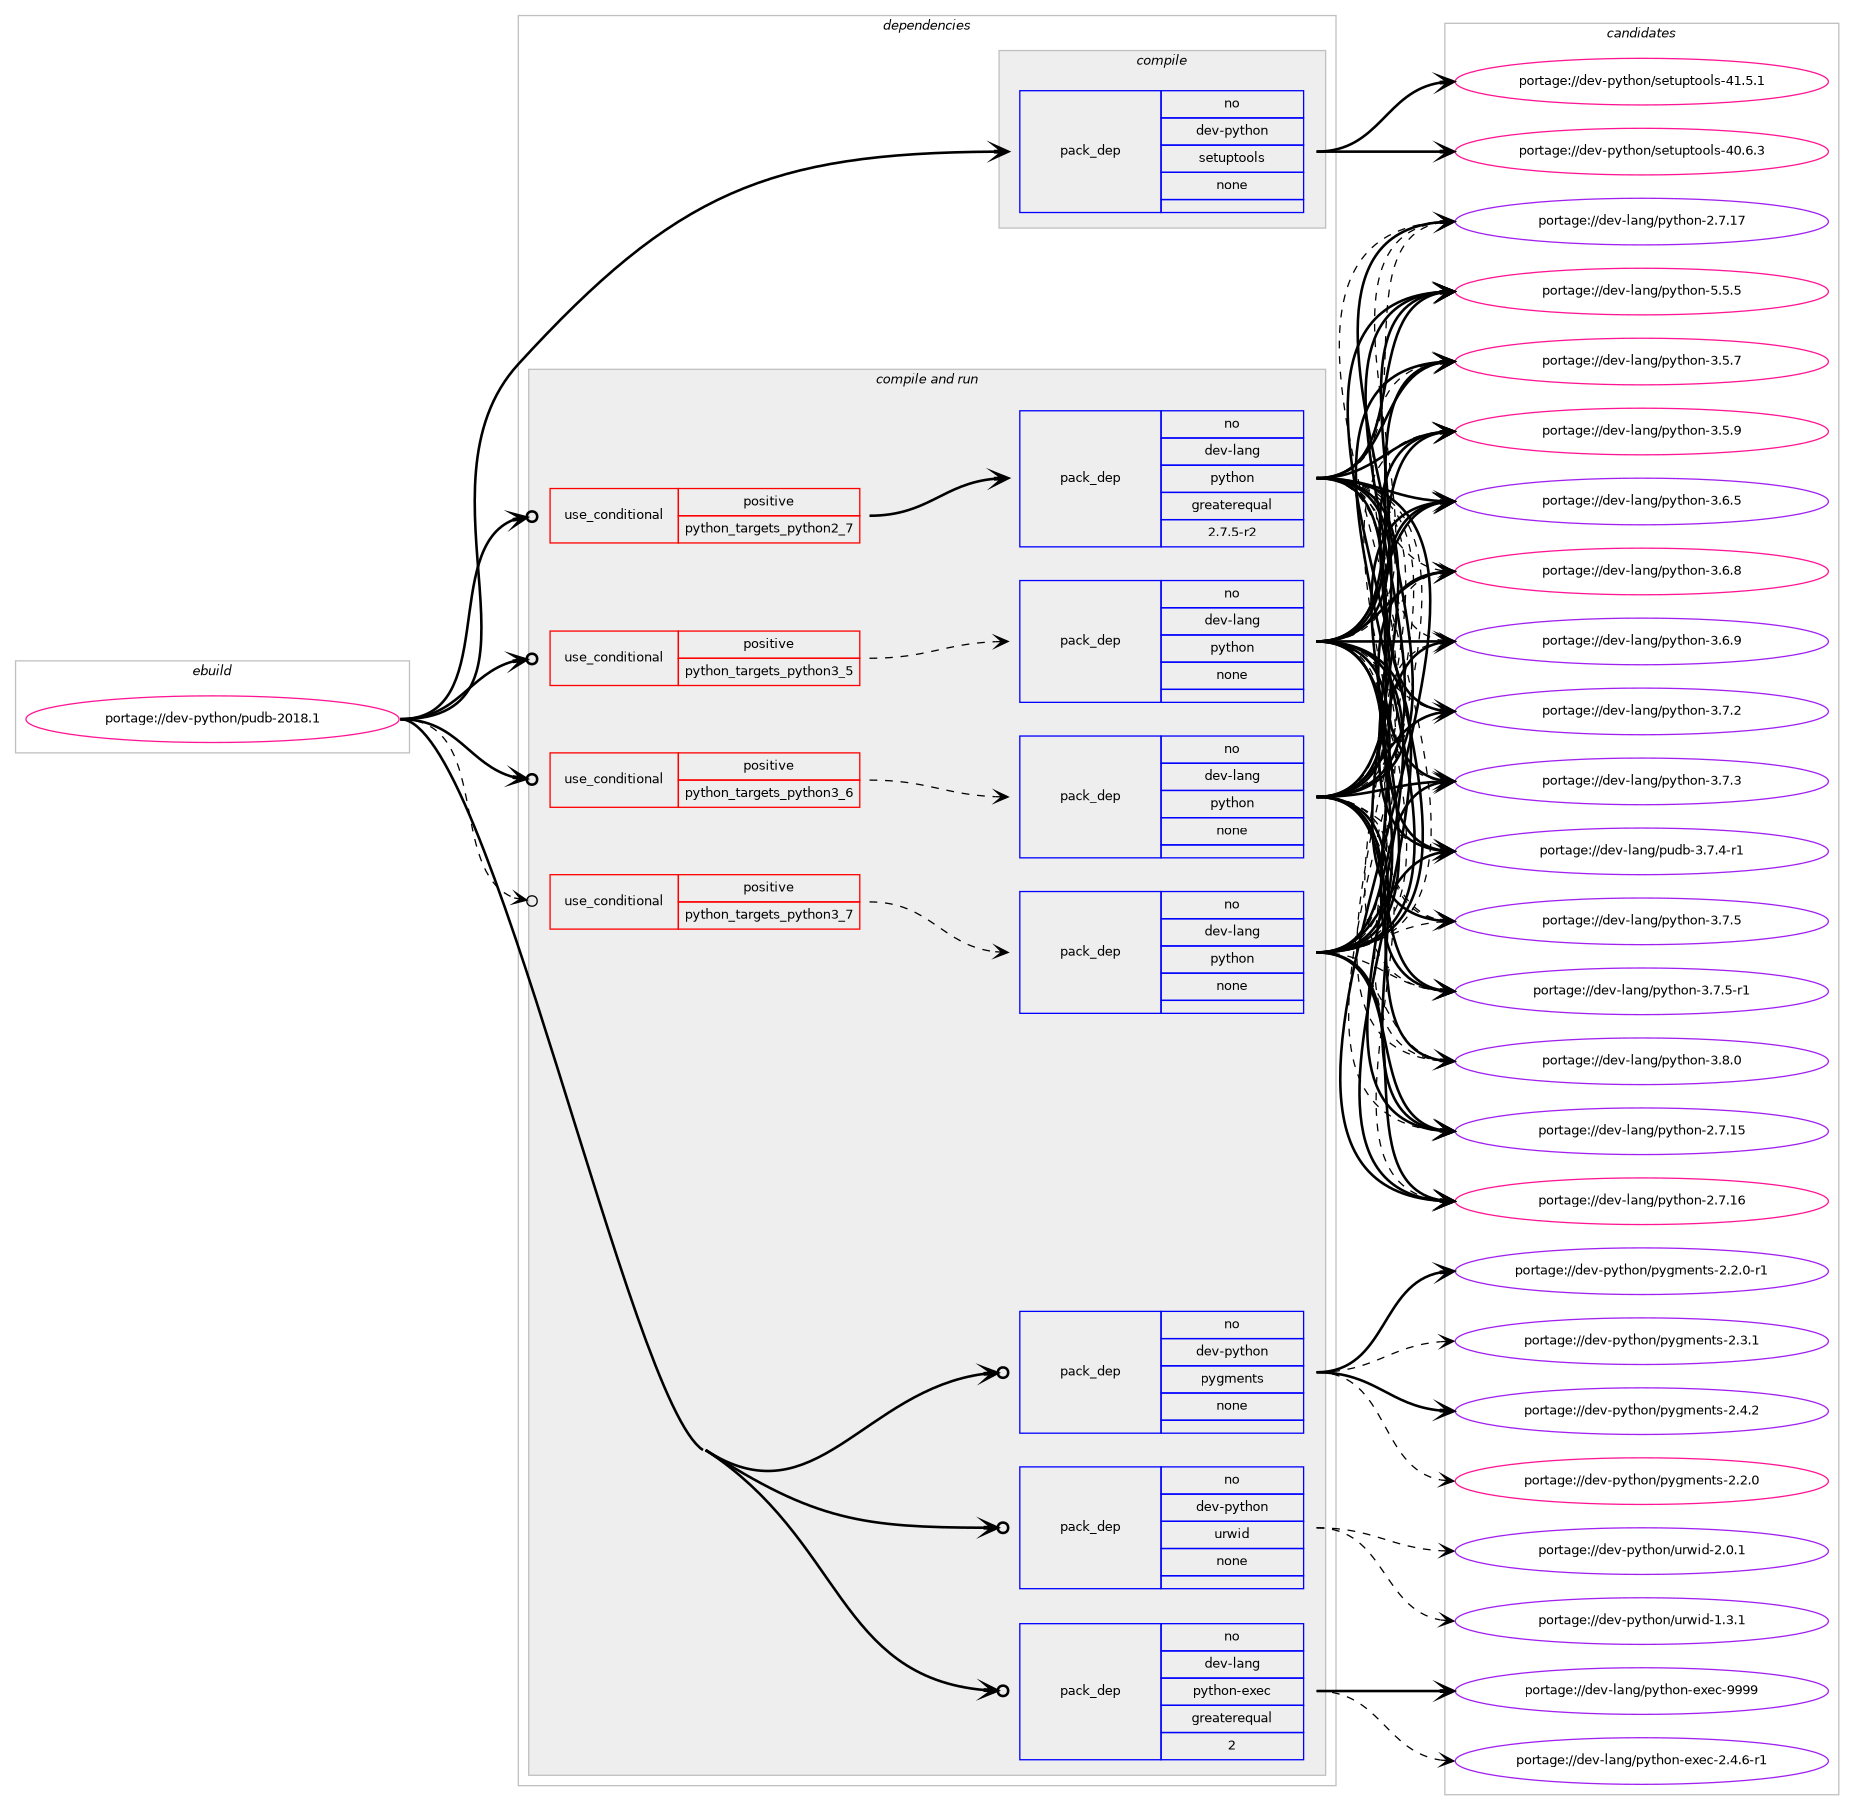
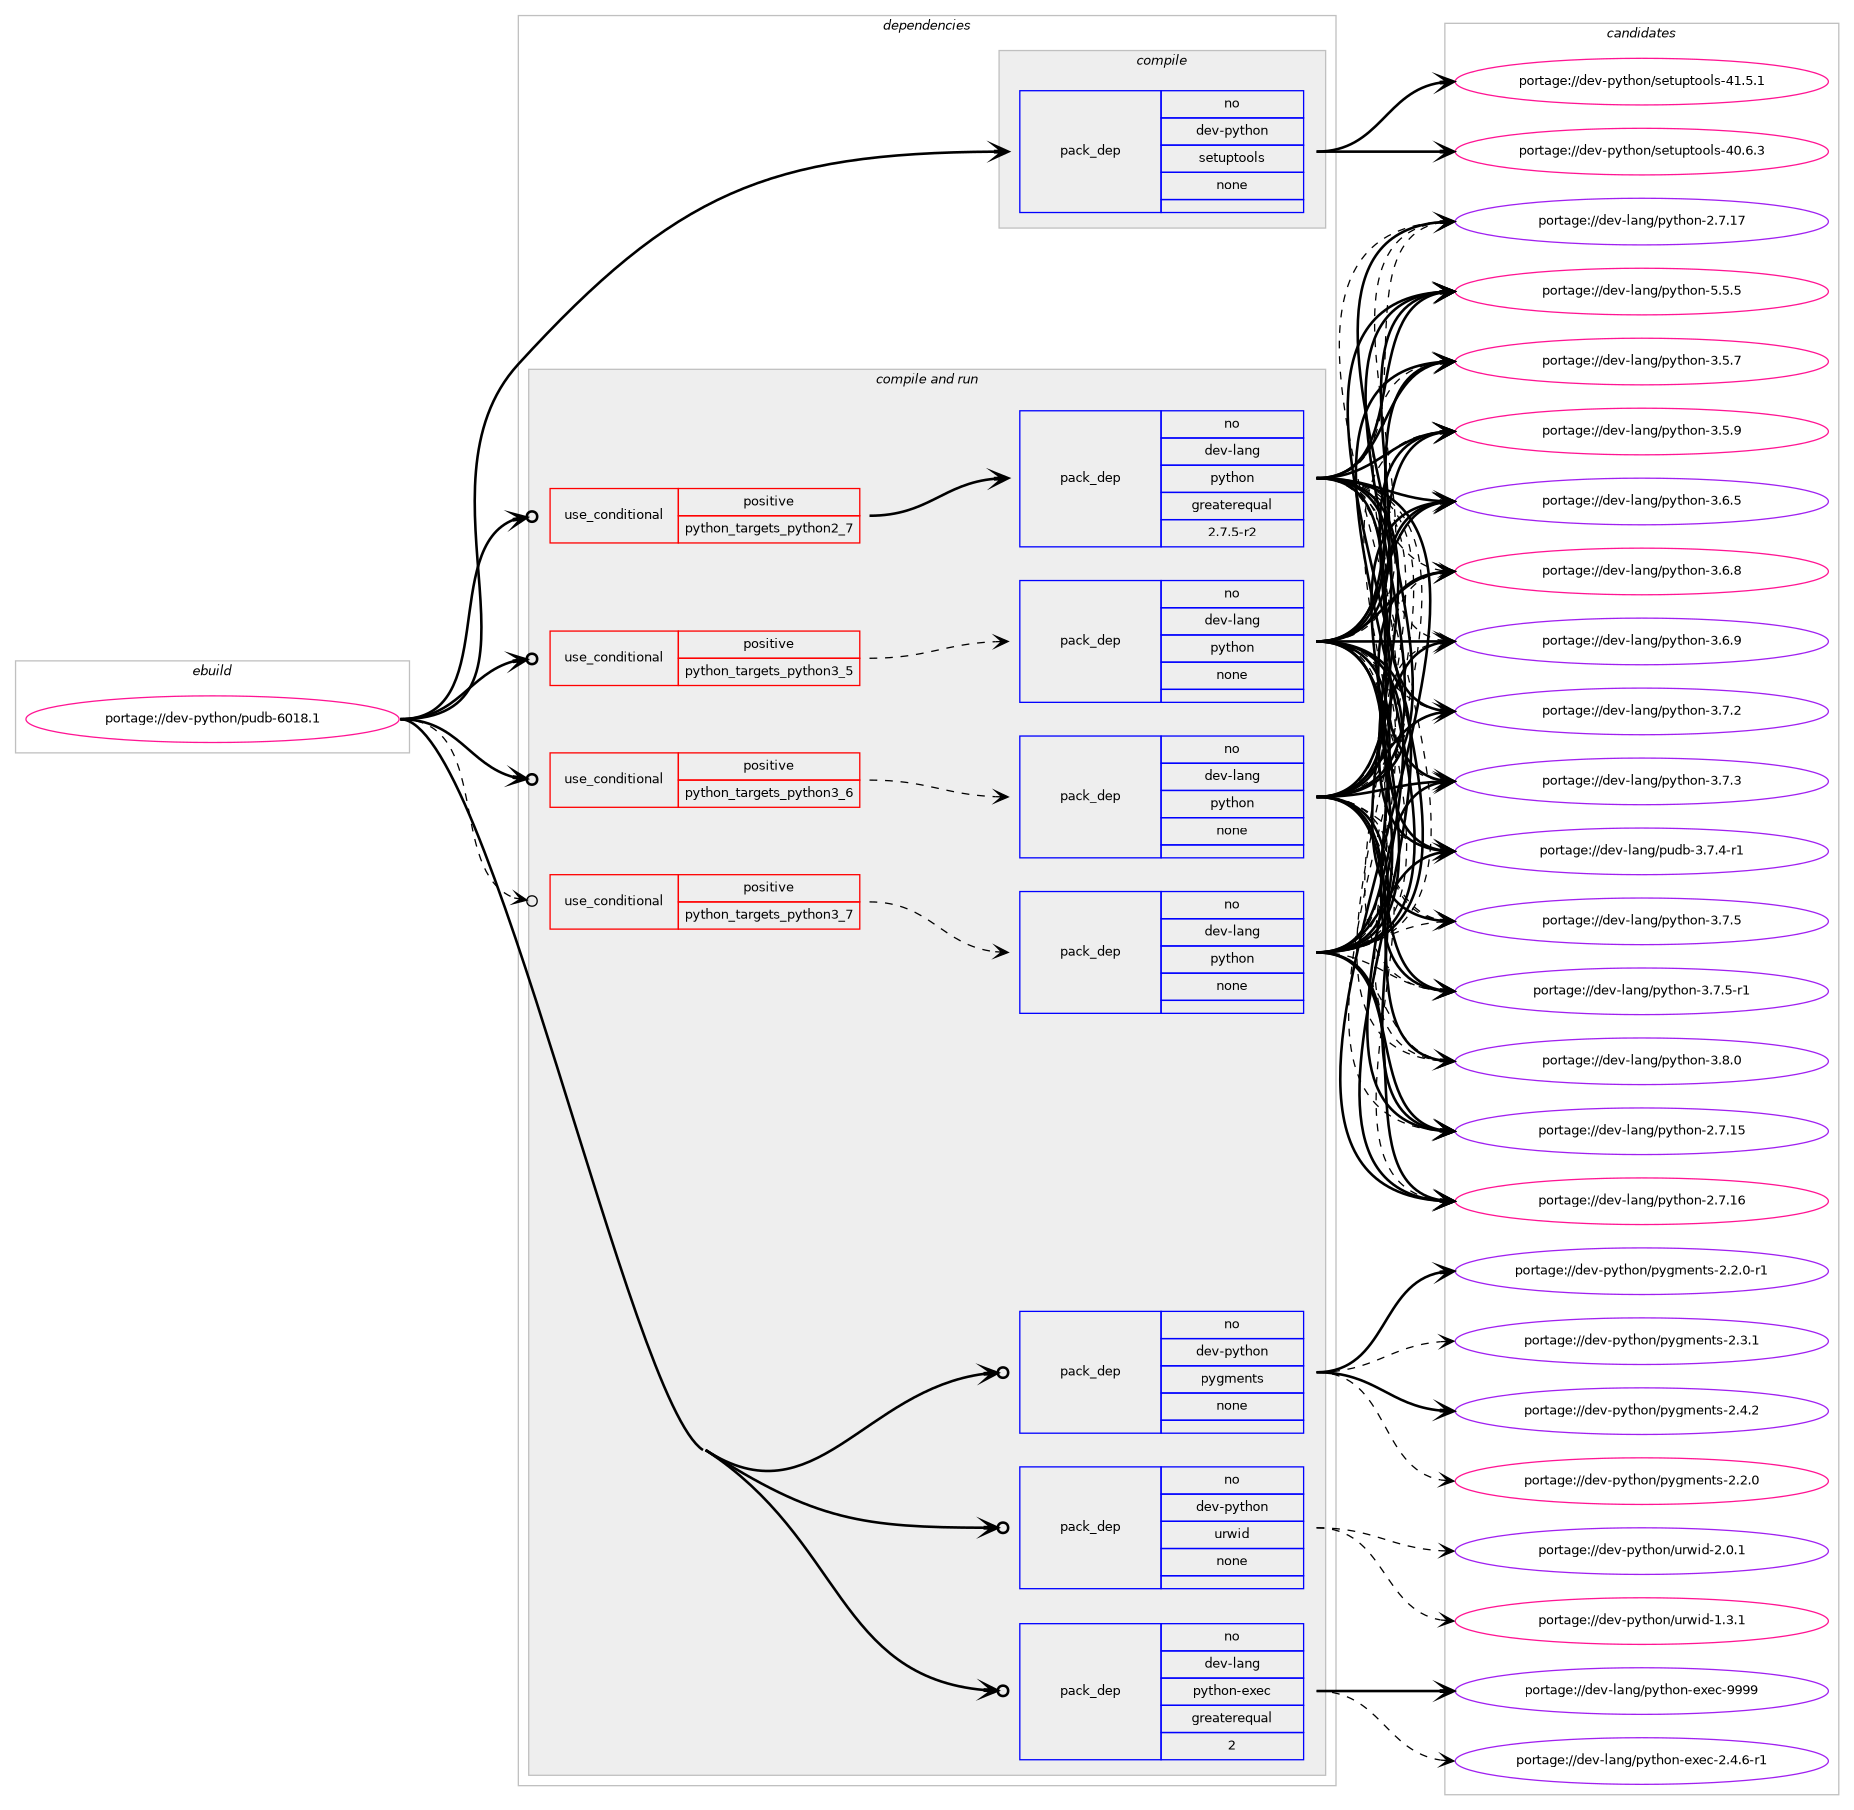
node "portage://dev-python/pudb-2018.1": label "portage://dev-python/pudb-2018.1" -> "portage://dev-python/pudb-6018.1"
node "portage://dev-python/urwid-1.3.1": color purple -> deeppink
